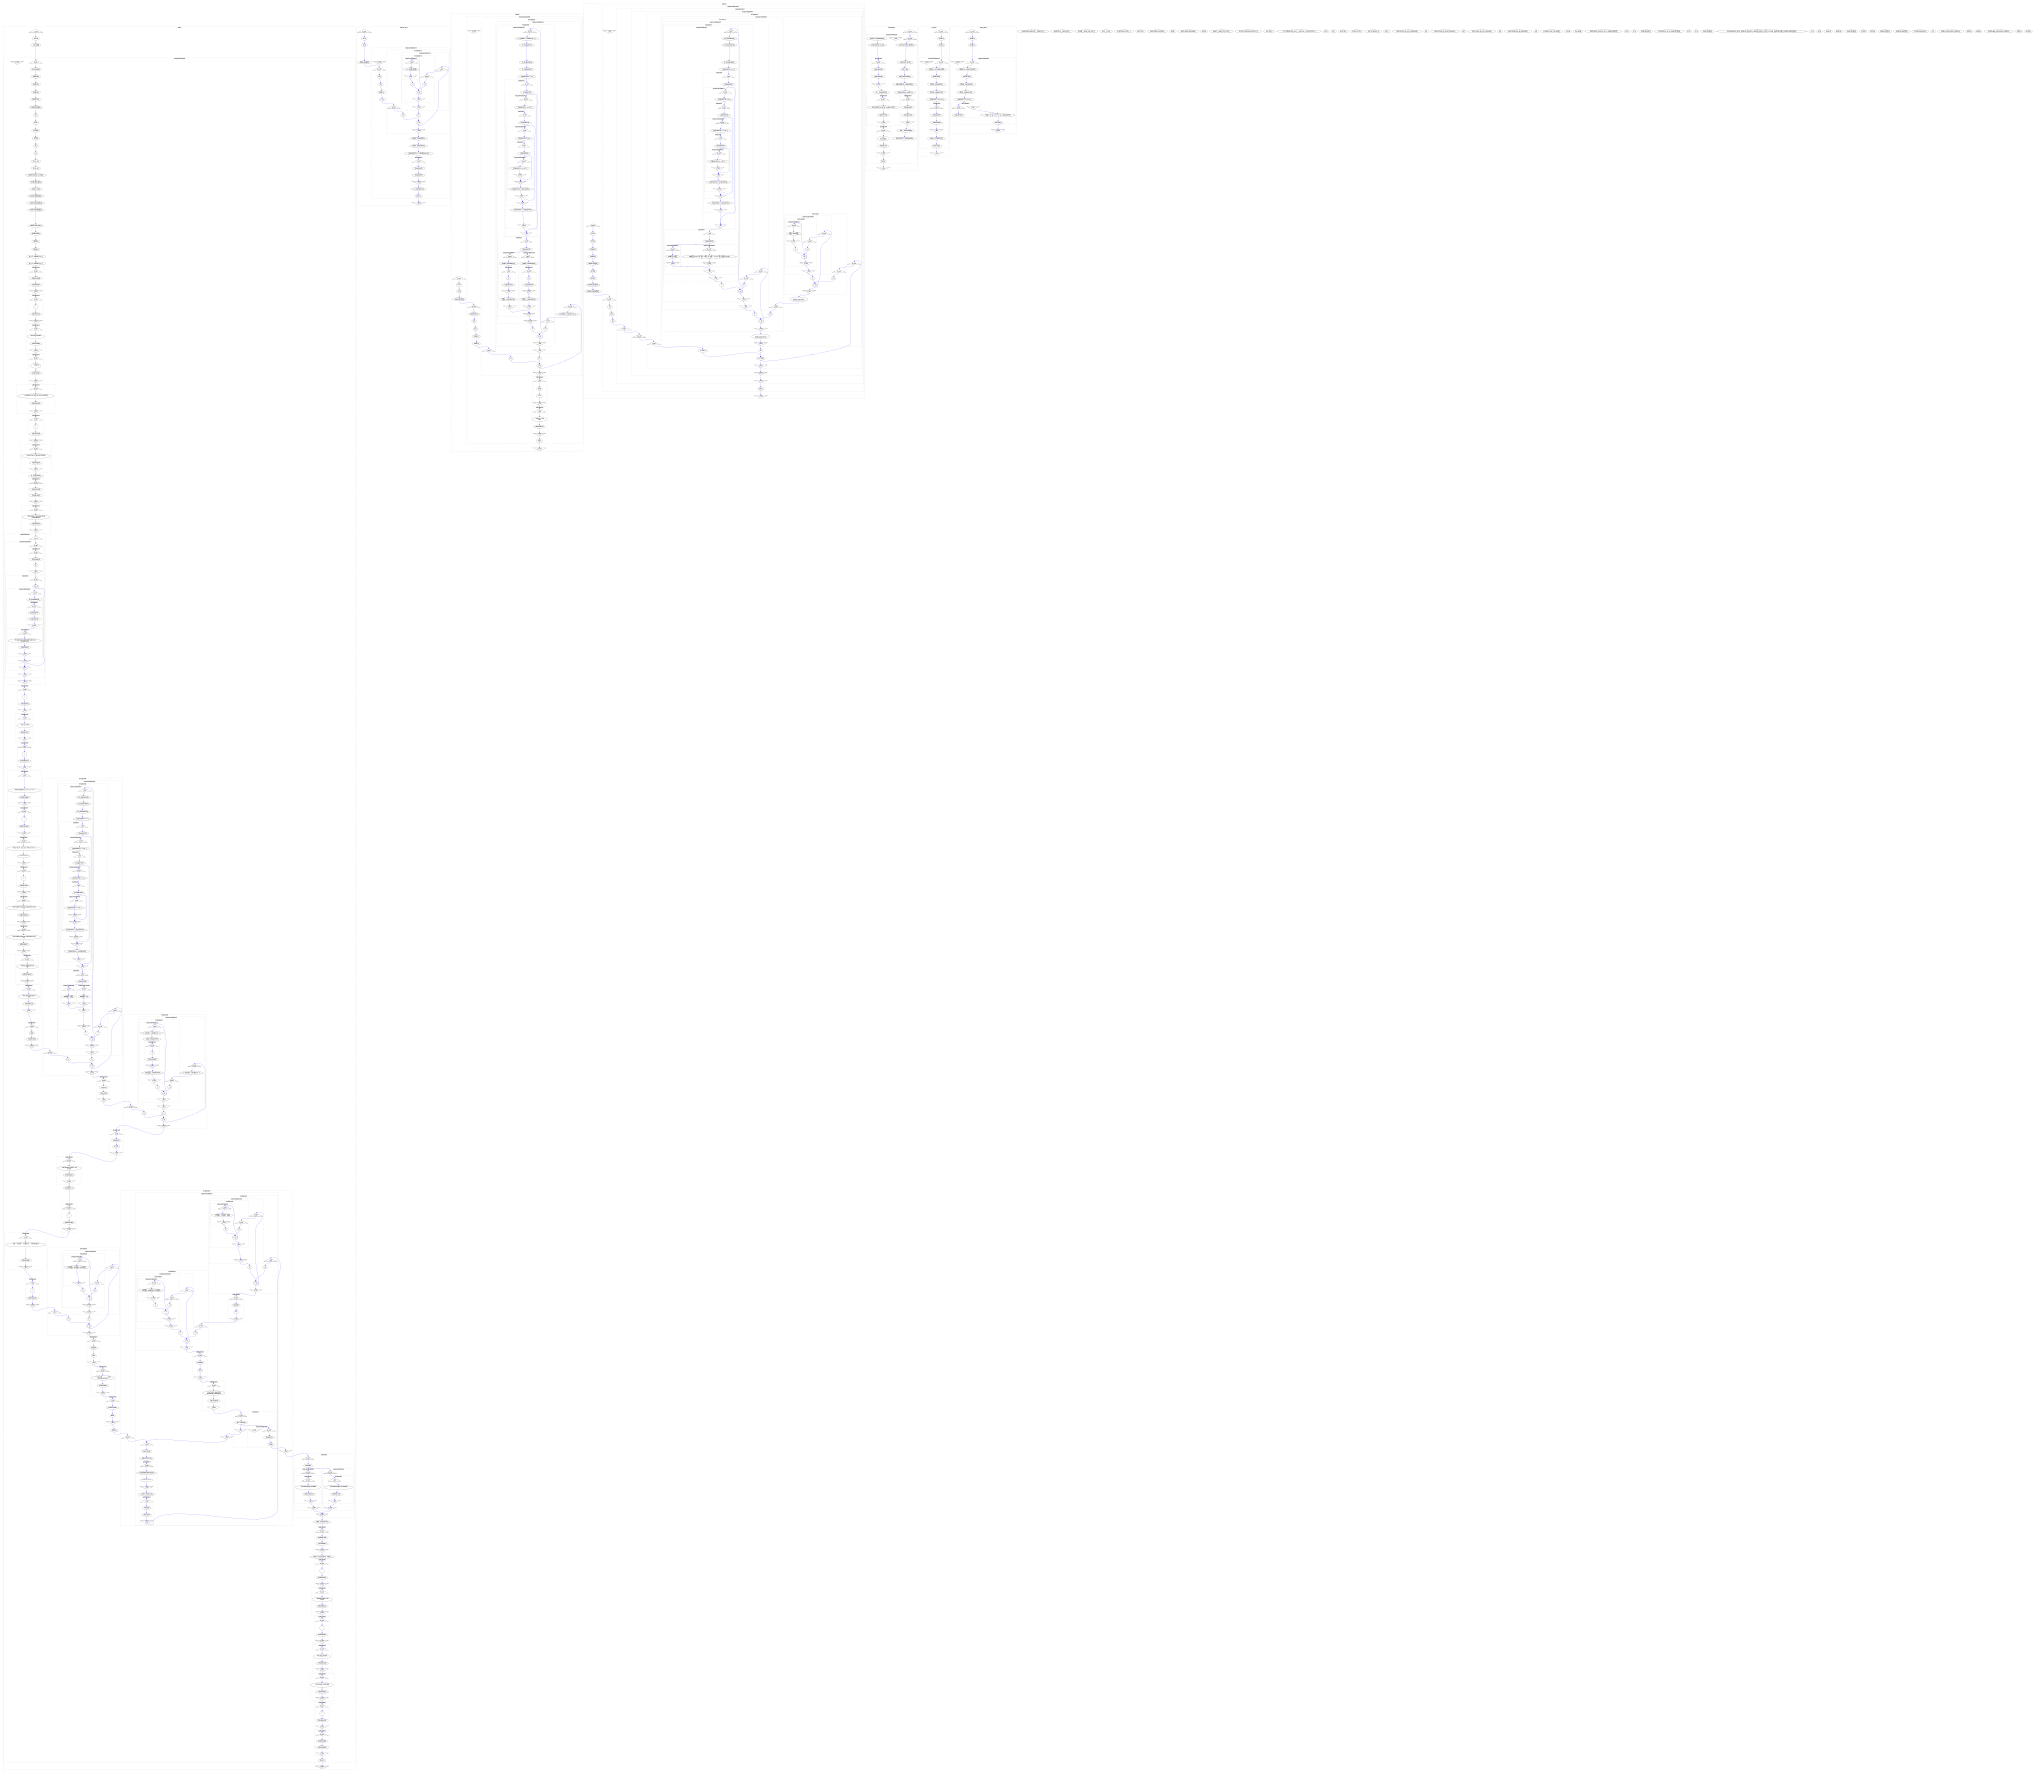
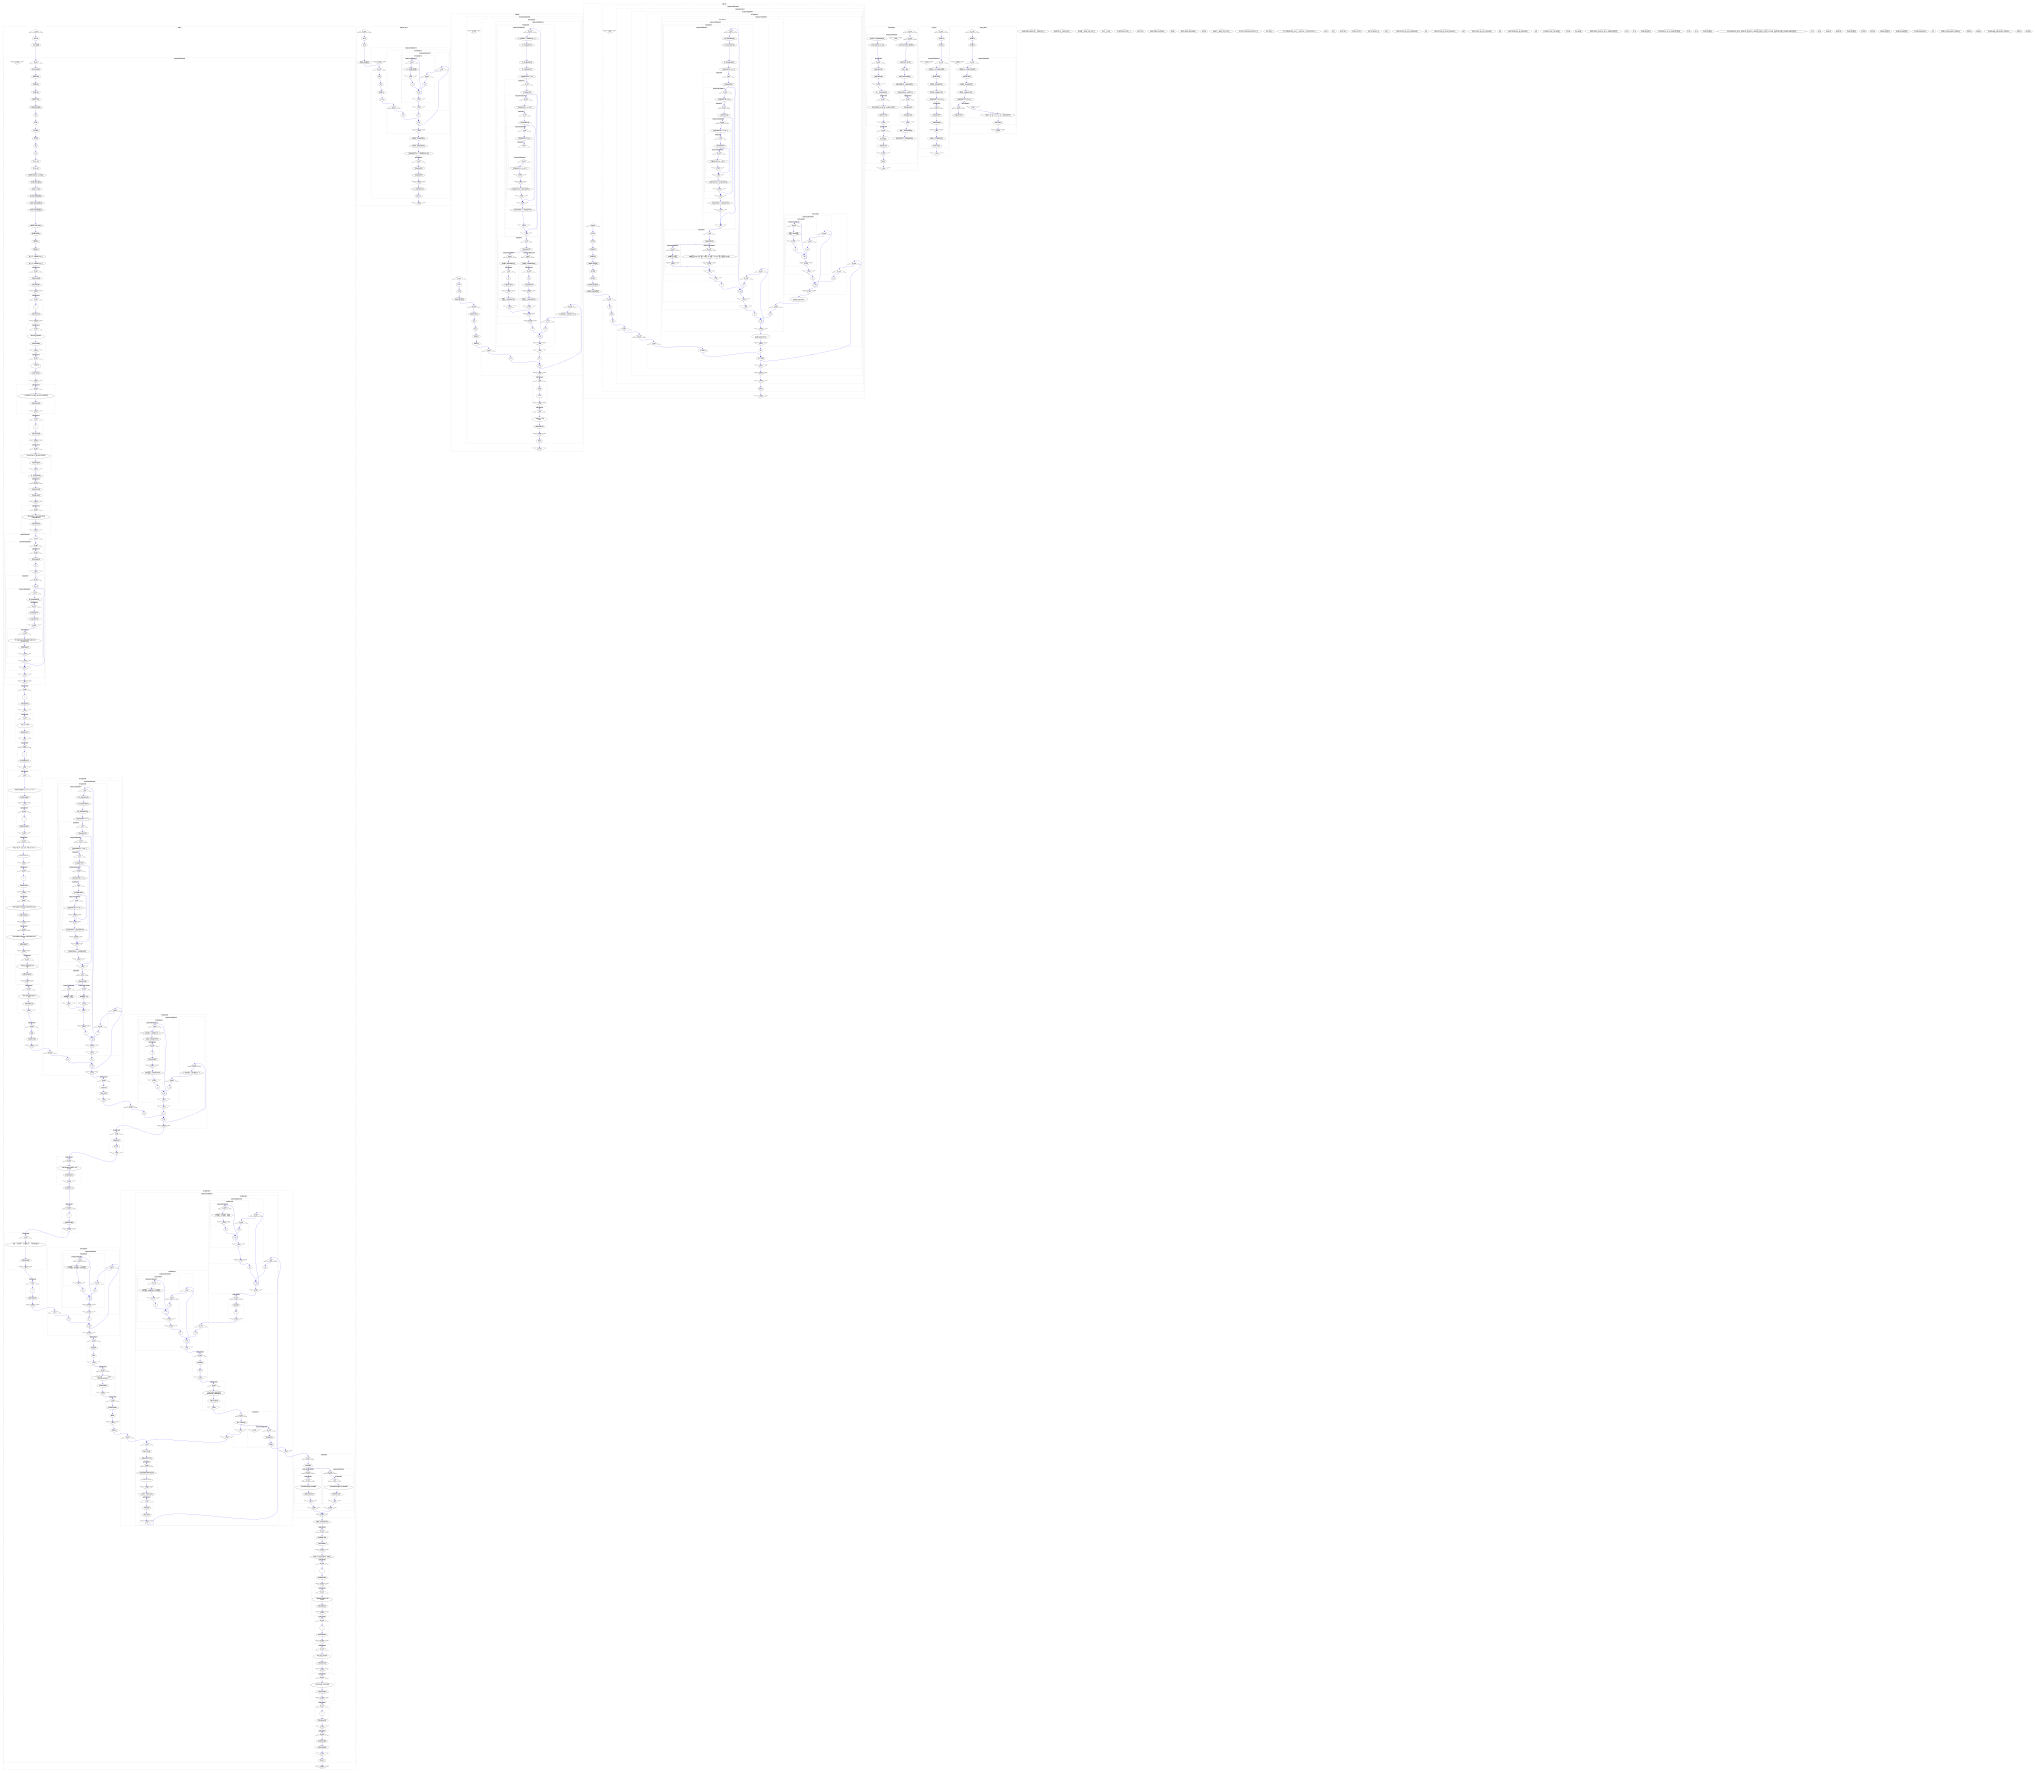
node "!_imopVarPre157": removed
